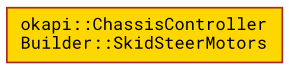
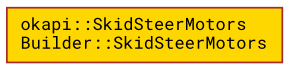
node "okapi::ChassisController Builder::SkidSteerMotors": label "okapi::ChassisController Builder::SkidSteerMotors" -> "okapi::SkidSteerMotors Builder::SkidSteerMotors"
